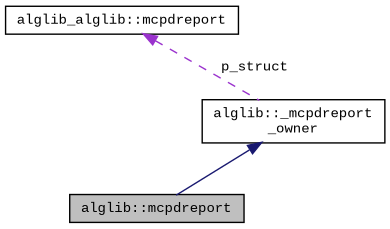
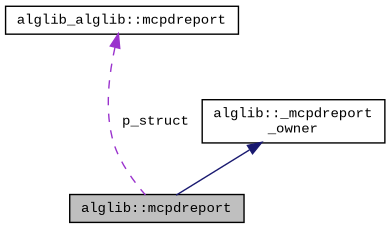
edge "alglib::_mcpdreport _owner" -> "alglib_alglib::mcpdreport": now "alglib::mcpdreport" -> "alglib_alglib::mcpdreport"
